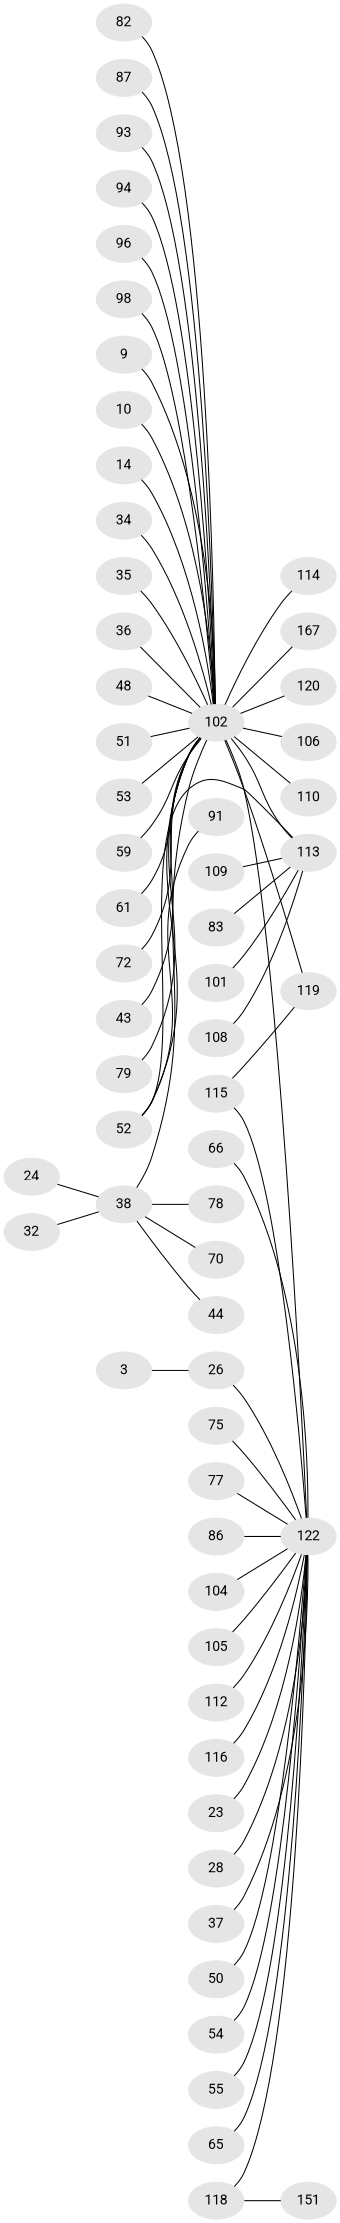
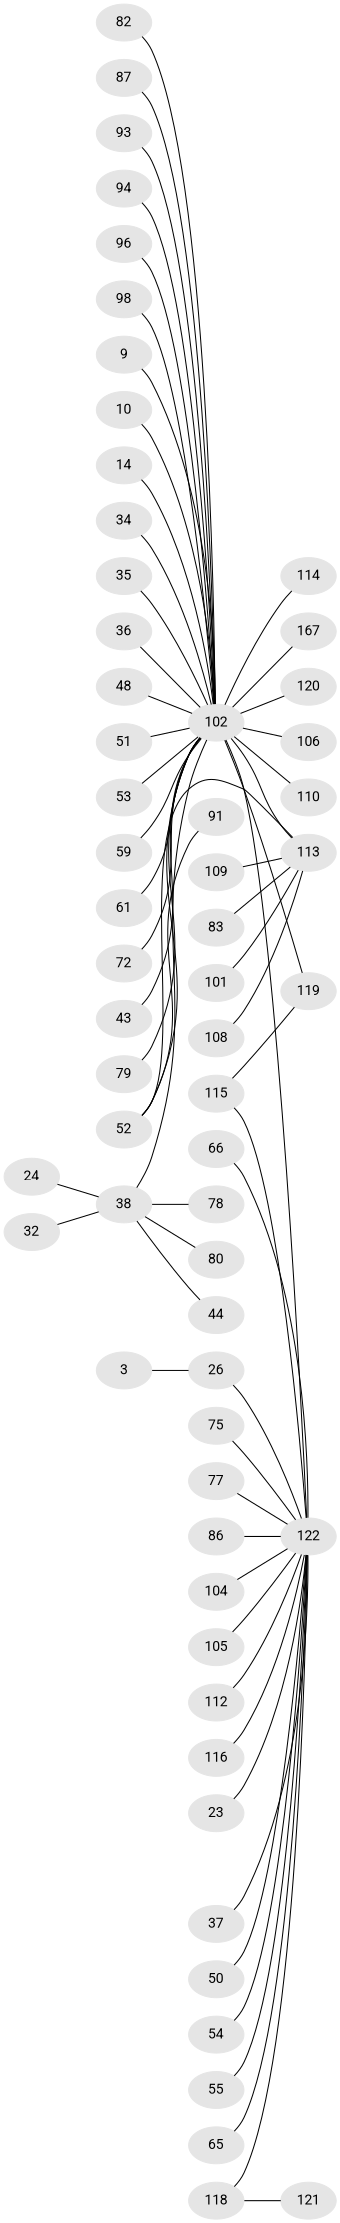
node "70": label "70" -> "80"
node "28": removed
node "151": label "151" -> "121"
